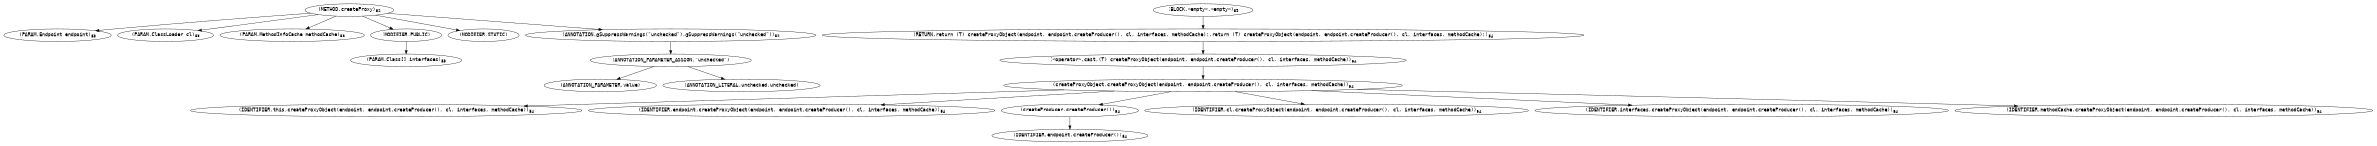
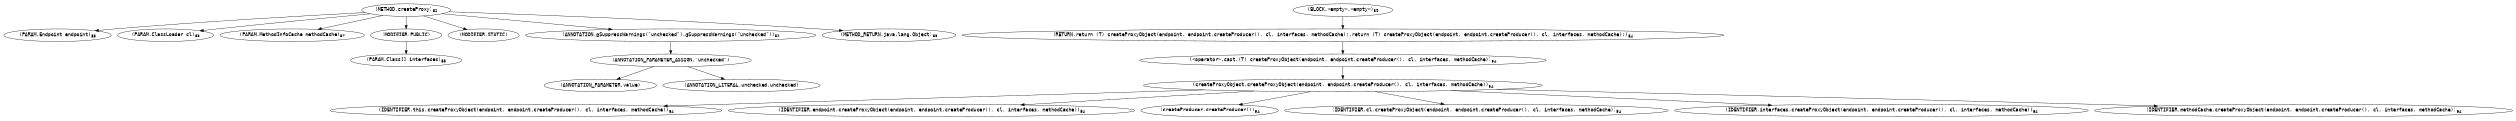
node "(PARAM,MethodInfoCache methodCache)": text "53" -> "57"
node "(METHOD_RETURN,java.lang.Object)": added
node "(IDENTIFIER,endpoint,createProducer())": removed
